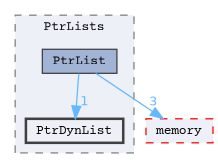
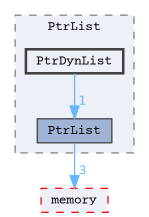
cluster "PtrLists": label "PtrLists" -> "PtrList"
edge "PtrList" -> "PtrDynList": reversed
